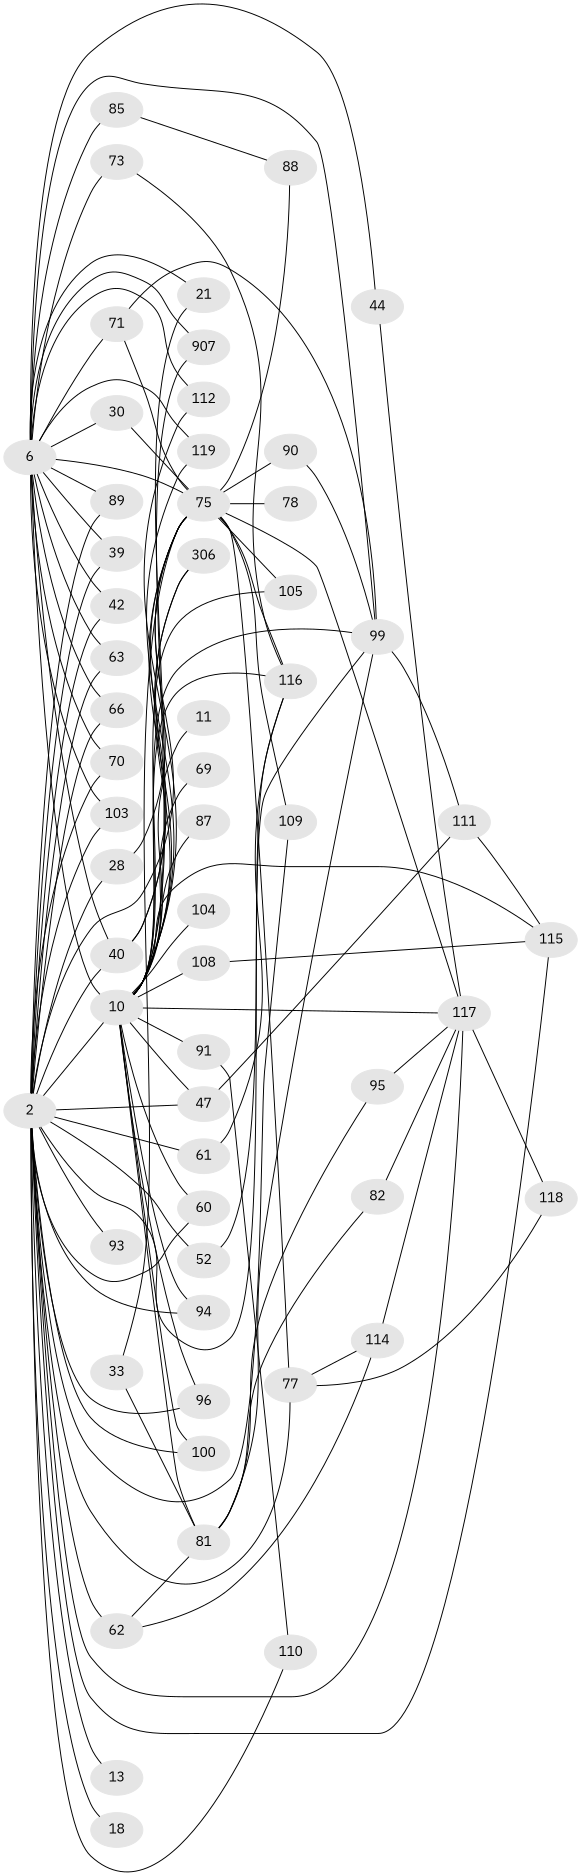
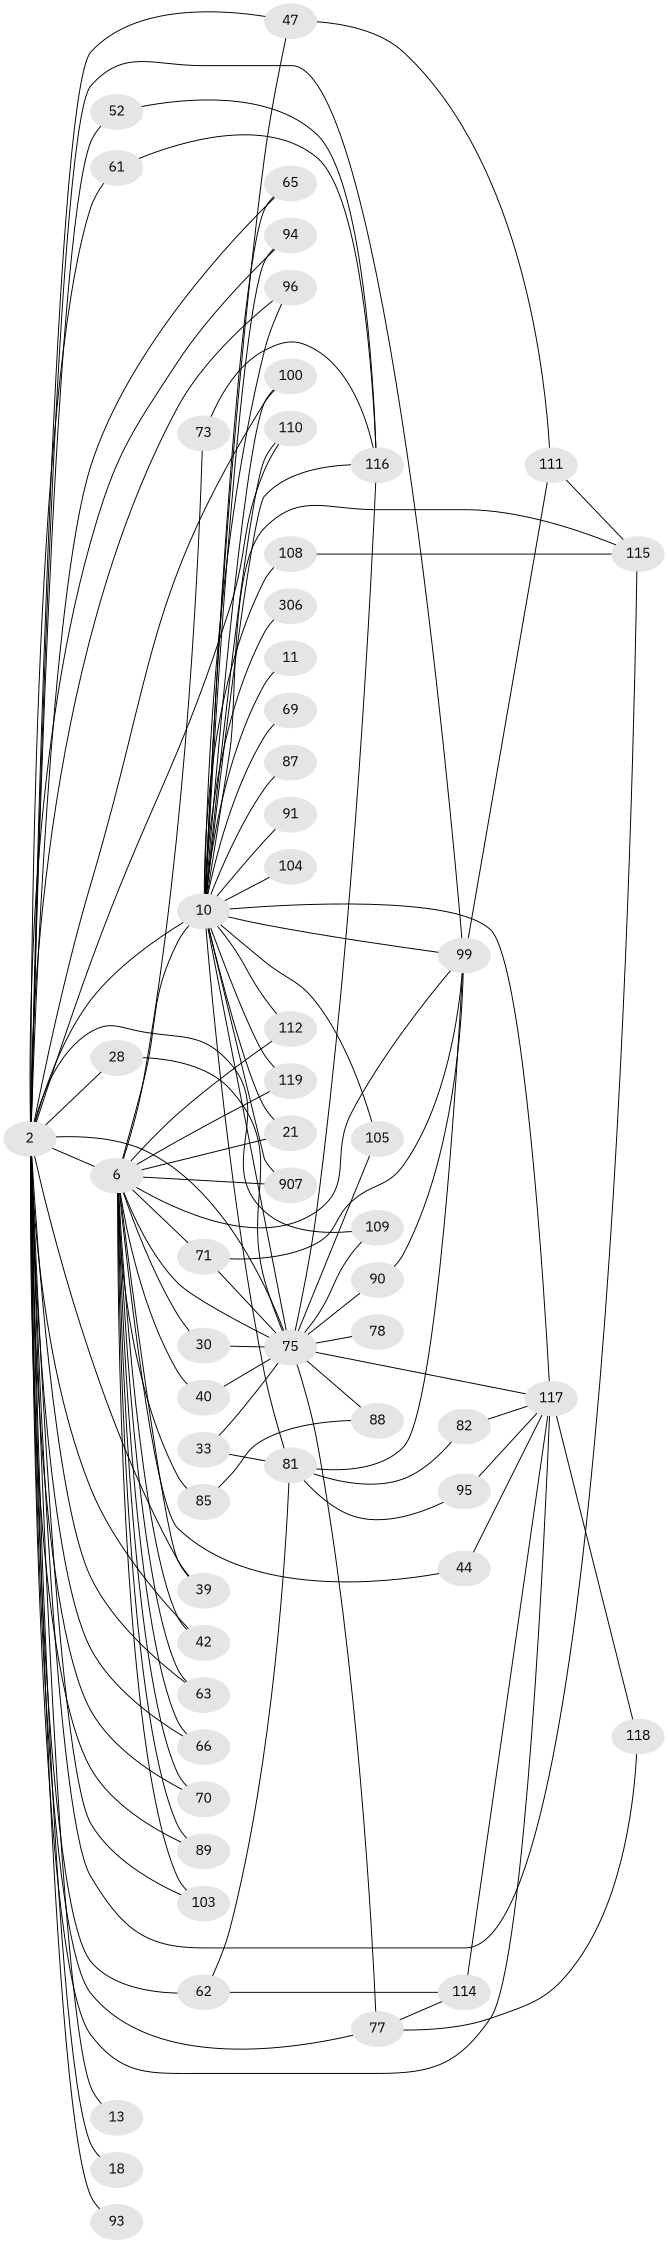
edge "306" -- "40": removed
edge "40" -- "2": now "6" -- "2"
node "60": label "60" -> "65"
edge "91" -- "110": now "10" -- "110"
